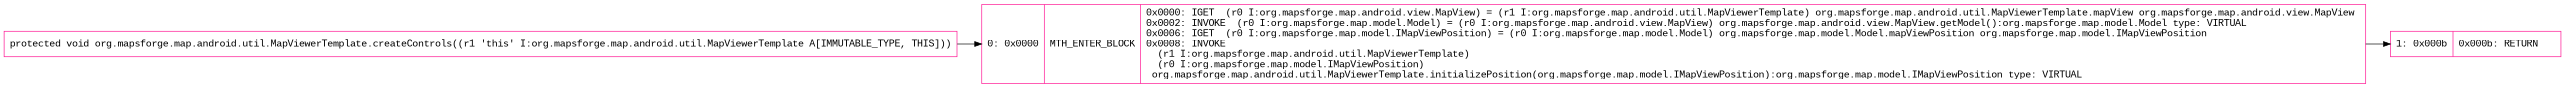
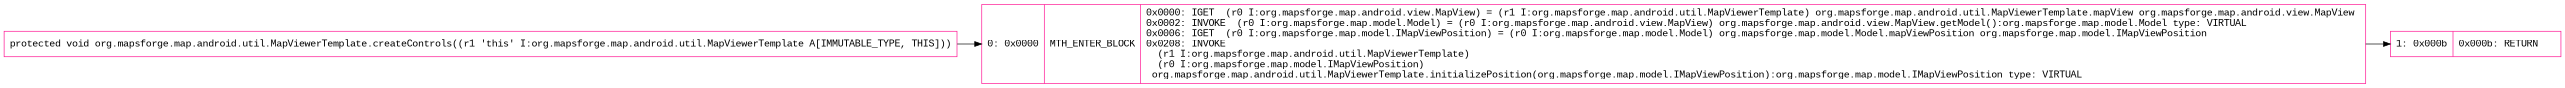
node "0: 0x0000": text "0x0008: INVOKE" -> "0x0208: INVOKE"
